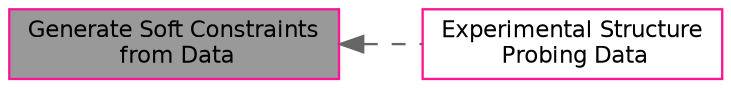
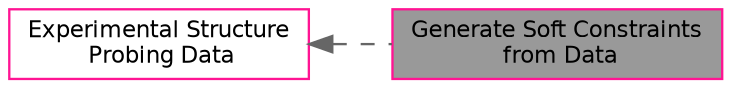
edge "Experimental Structure Probing Data" -> "Generate Soft Constraints from Data": reversed
